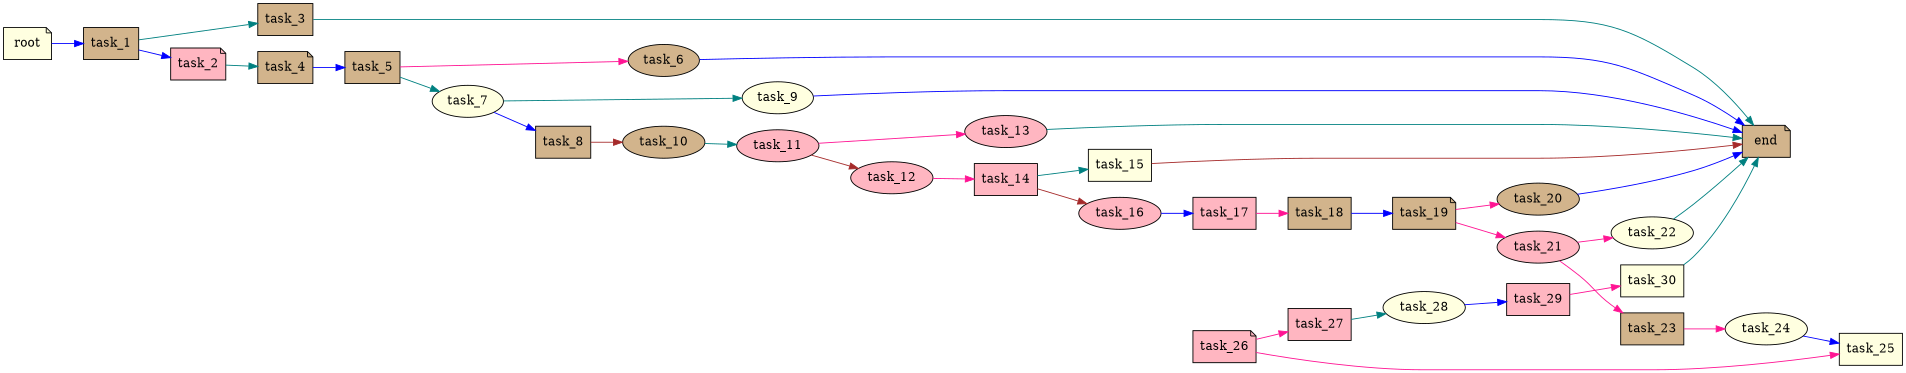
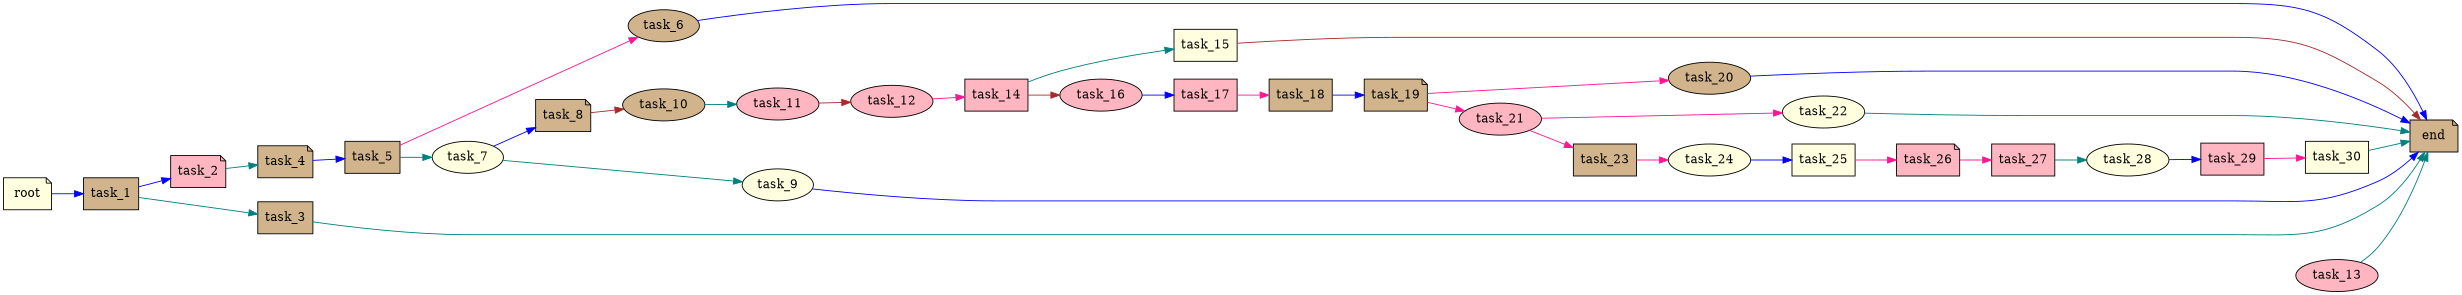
edge "task_11" -> "task_13": removed
node "task_8": shape box -> note
edge "task_26" -> "task_25": reversed
